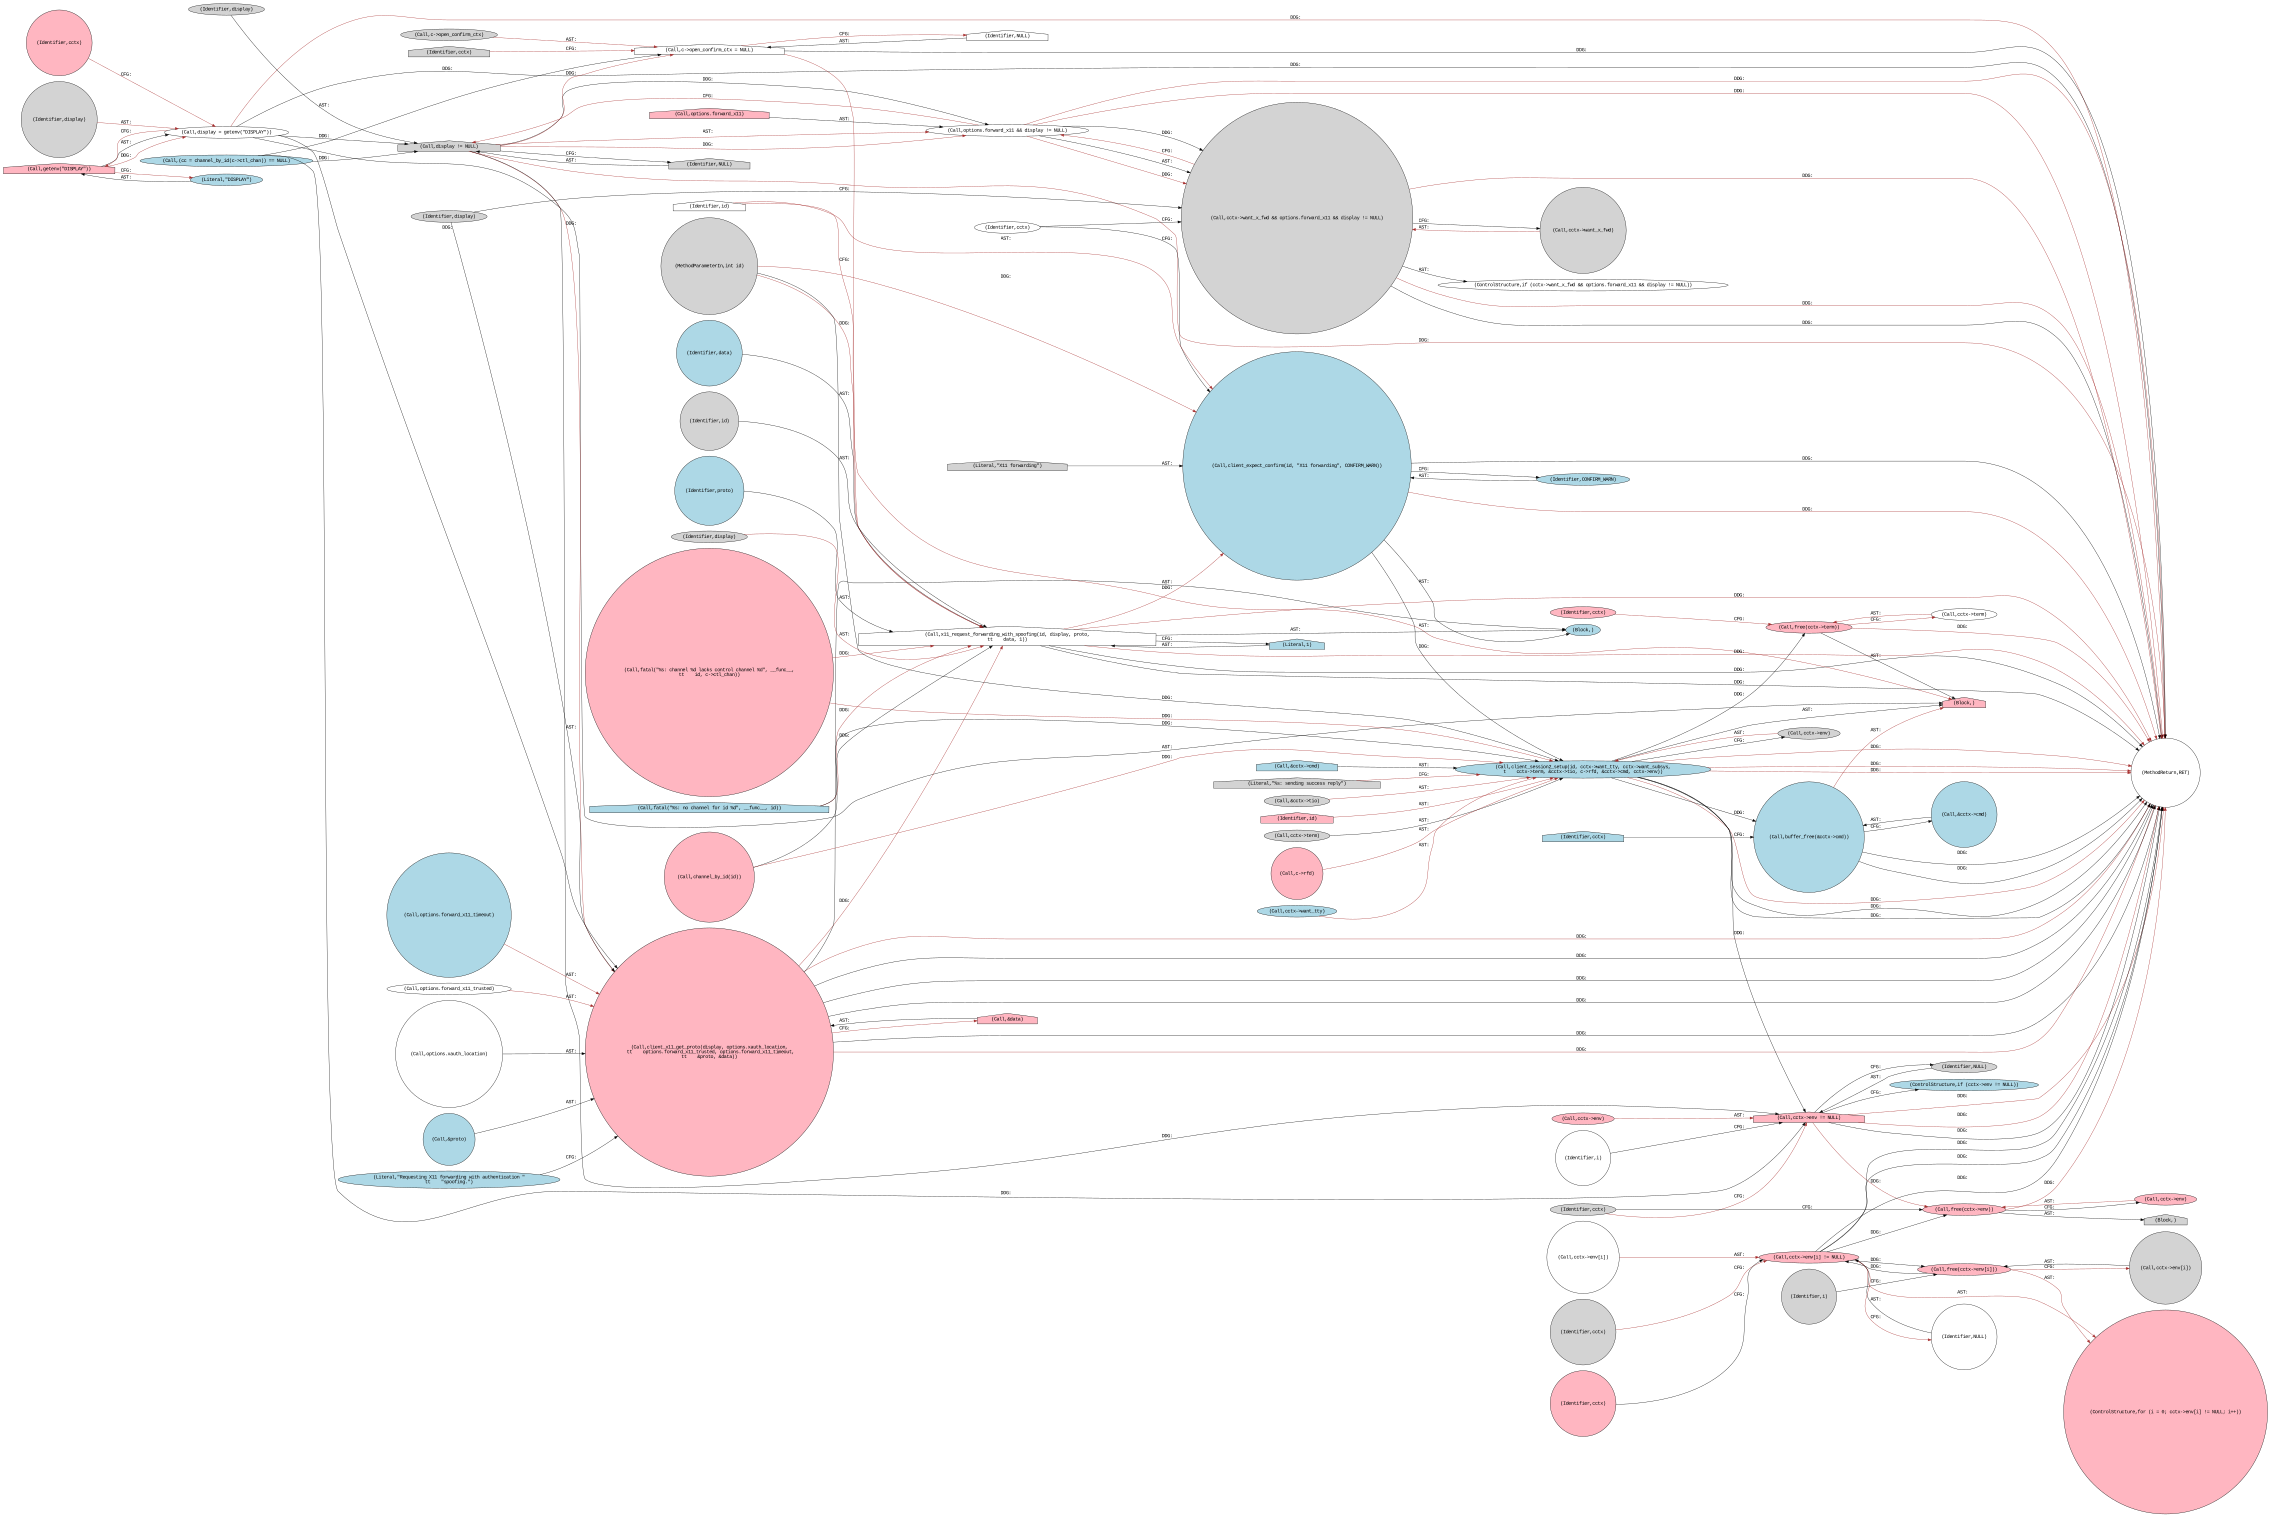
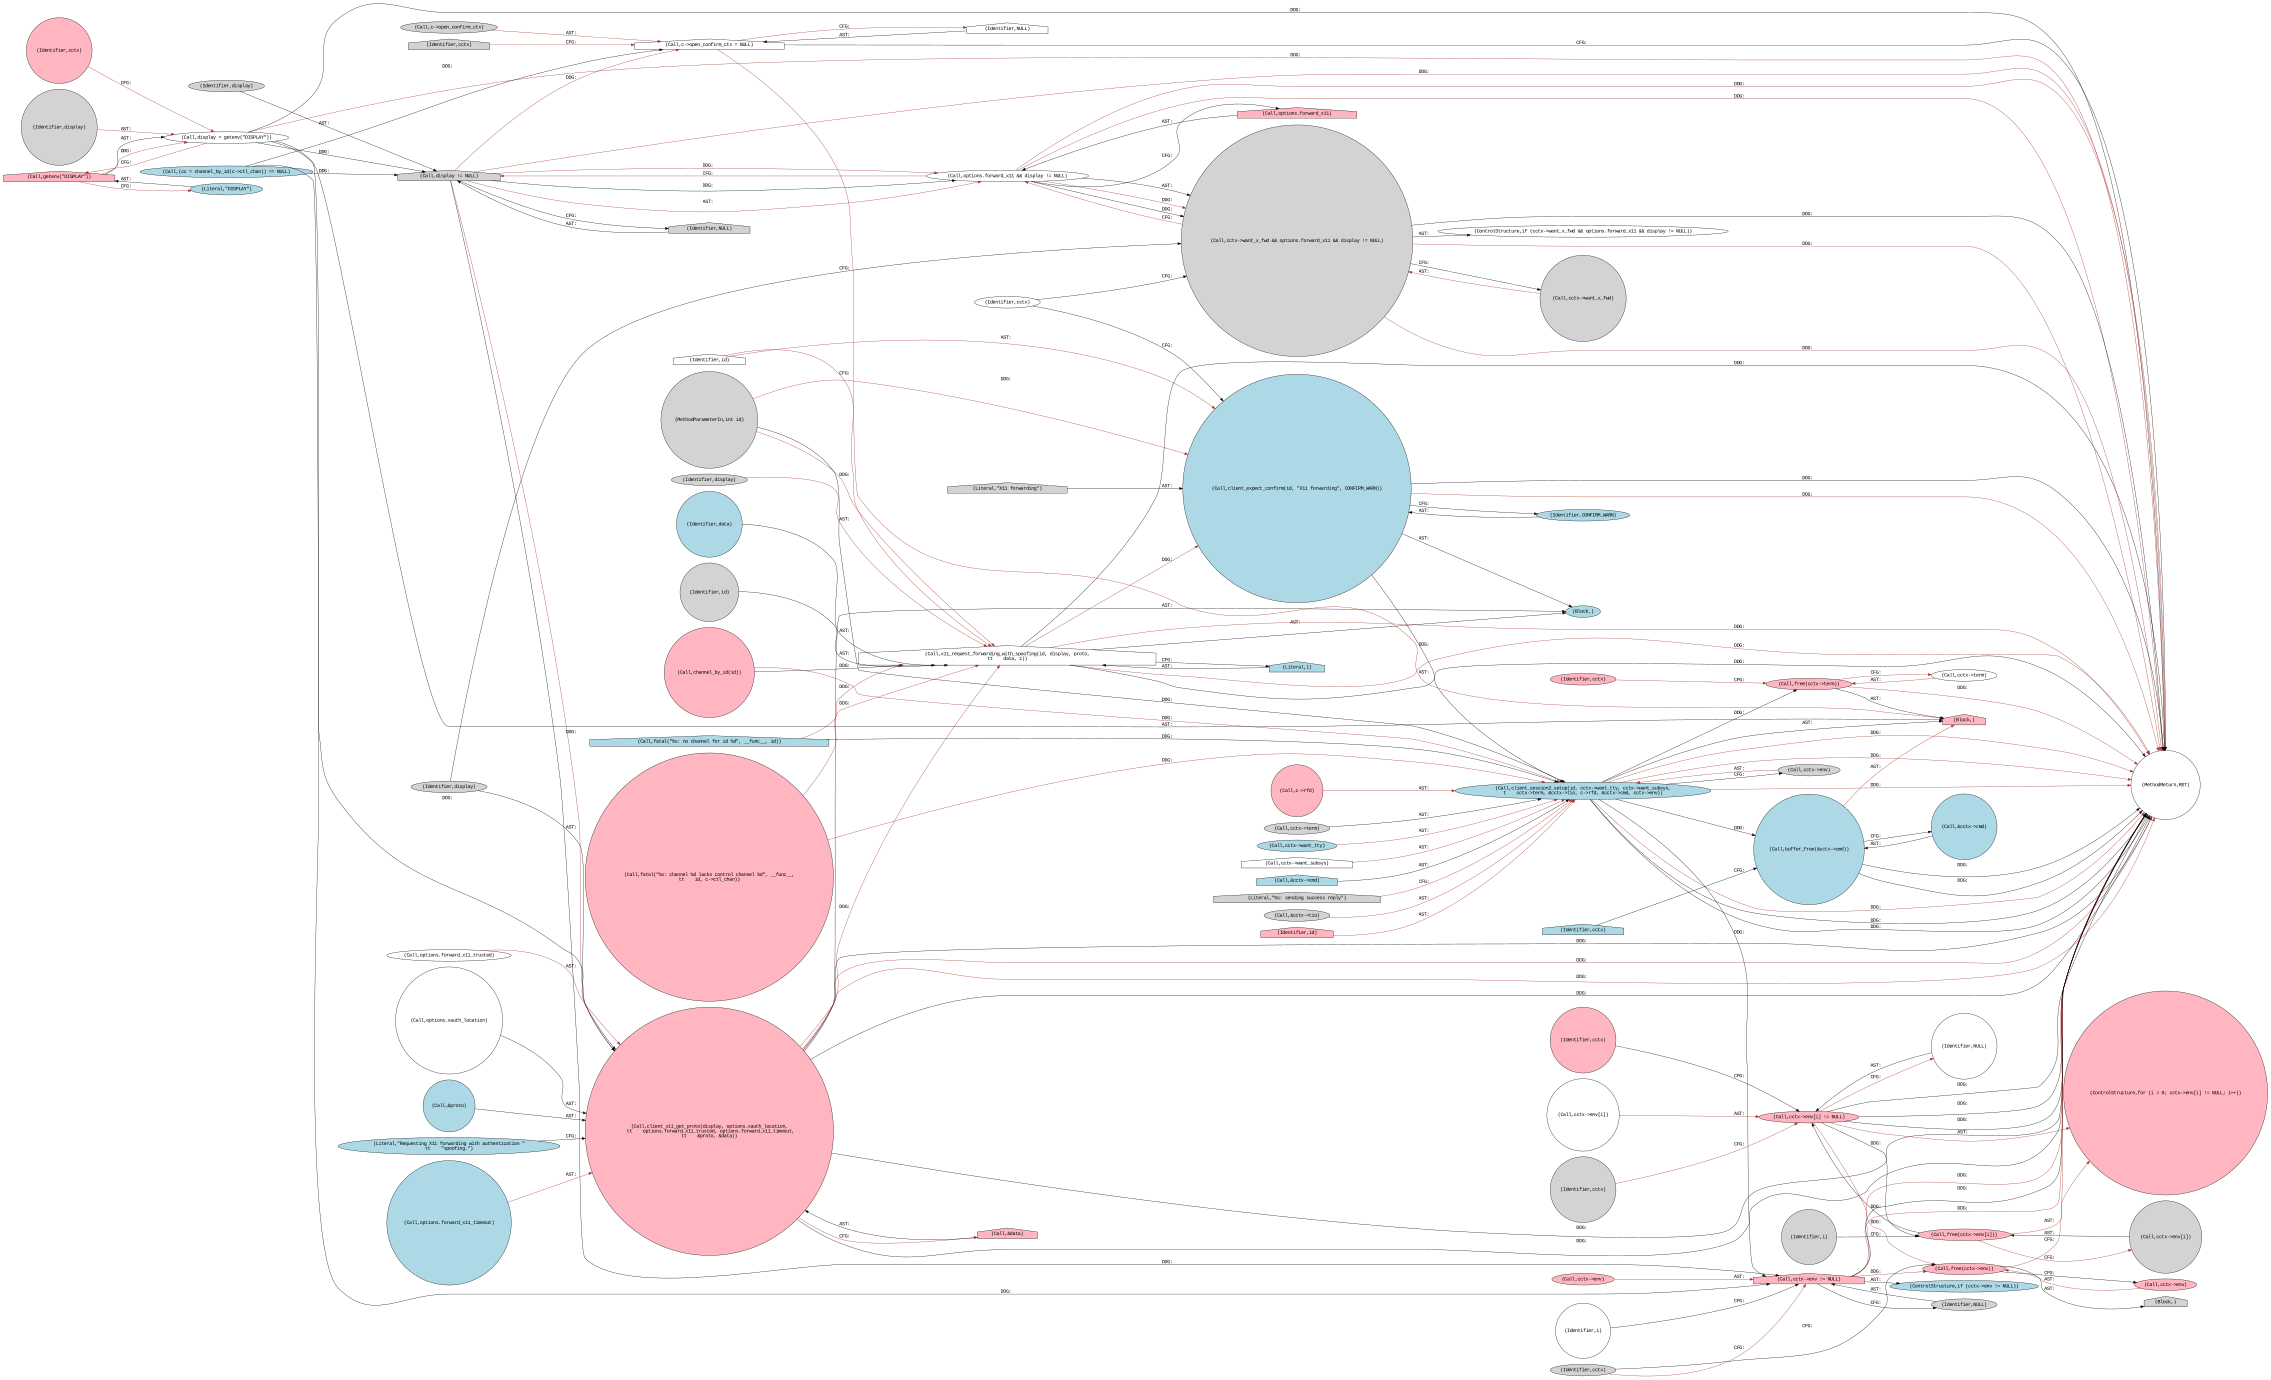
edge "(Call,c->open_confirm_ctx = NULL)" -> "(MethodReturn,RET)": label "DDG: " -> "CFG: "
edge "(Call,options.forward_x11 && display != NULL)" -> "(Call,options.forward_x11)": added, label "CFG:"
node "(Identifier,proto)": removed
node "(Call,cctx->want_subsys)": added
edge "(Call,cctx->env != NULL)" -> "(ControlStructure,if (cctx->env != NULL))": label "CFG: " -> "AST: "
edge "(Call,free(cctx->env))" -> "(MethodReturn,RET)": label "DDG: " -> "CFG: "
edge "(Call,cctx->env[i] != NULL)" -> "(Call,free(cctx->env))": color black -> brown
